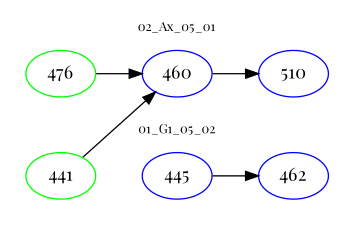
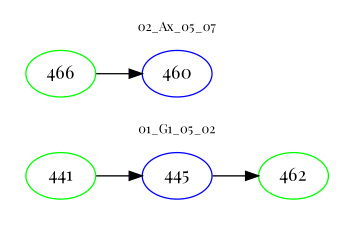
cluster "02_Ax_05_01": label "02_Ax_05_01" -> "02_Ax_05_07"
node "476": label "476" -> "466"
node "510": removed
edge "441" -> "460": now "441" -> "445"
node "462": color blue -> green
